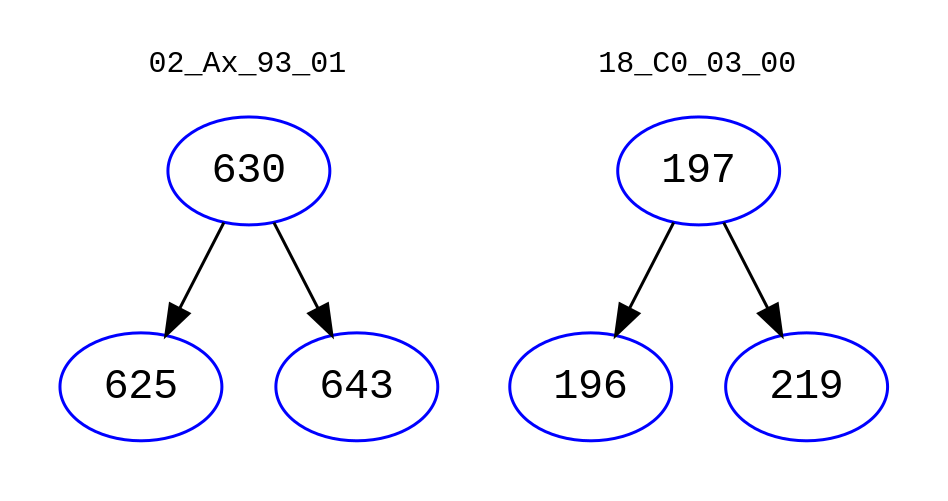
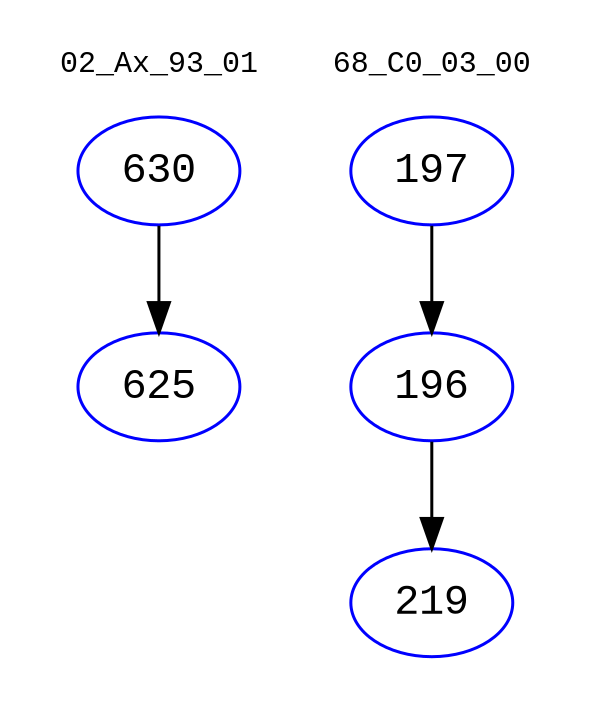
cluster "18_C0_03_00": label "18_C0_03_00" -> "68_C0_03_00"
edge "197" -> "219": now "196" -> "219"
node "643": removed
